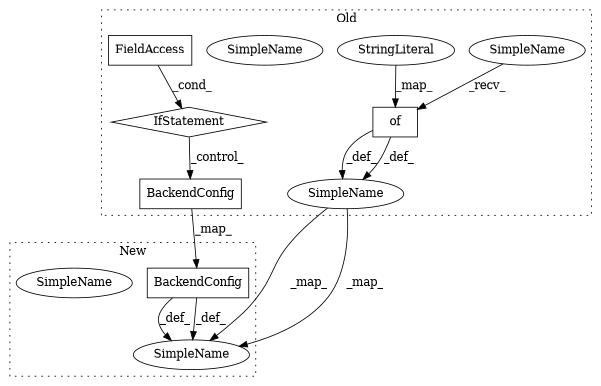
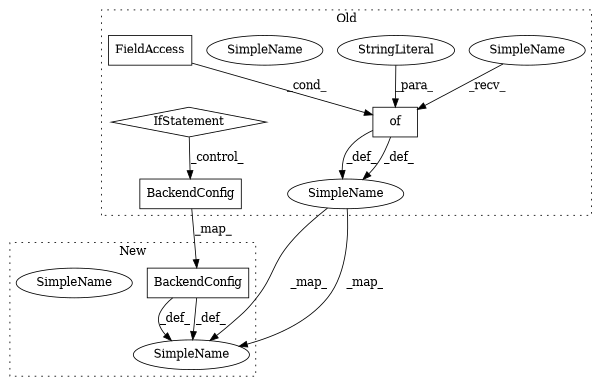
edge "FieldAccess" -> "IfStatement": now "FieldAccess" -> "of"
edge "StringLiteral" -> "of": label "_map_" -> "_para_"
